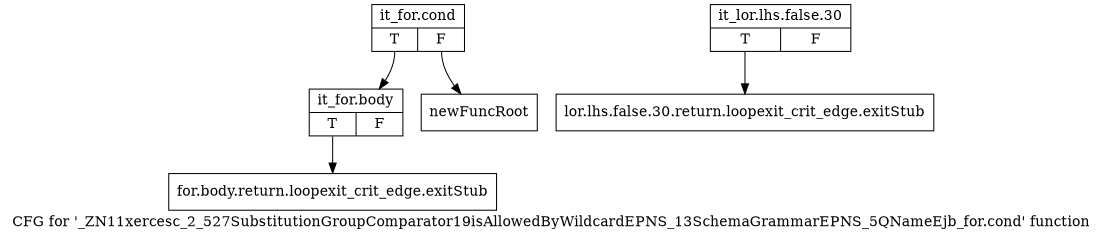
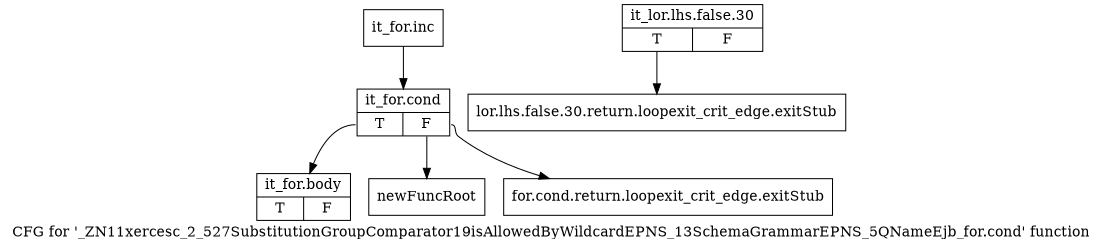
node "it_for.inc": added
node "for.body.return.loopexit_crit_edge.exitStub": removed
node "for.cond.return.loopexit_crit_edge.exitStub": added
